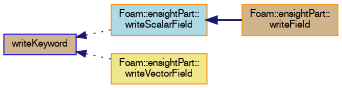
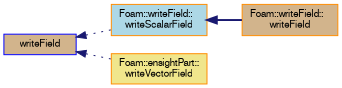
node "Foam::ensightPart:: writeScalarField": label "Foam::ensightPart:: writeScalarField" -> "Foam::writeField:: writeScalarField"
node "Foam::ensightPart:: writeField": label "Foam::ensightPart:: writeField" -> "Foam::writeField:: writeField"
node "writeKeyword": label "writeKeyword" -> "writeField"
